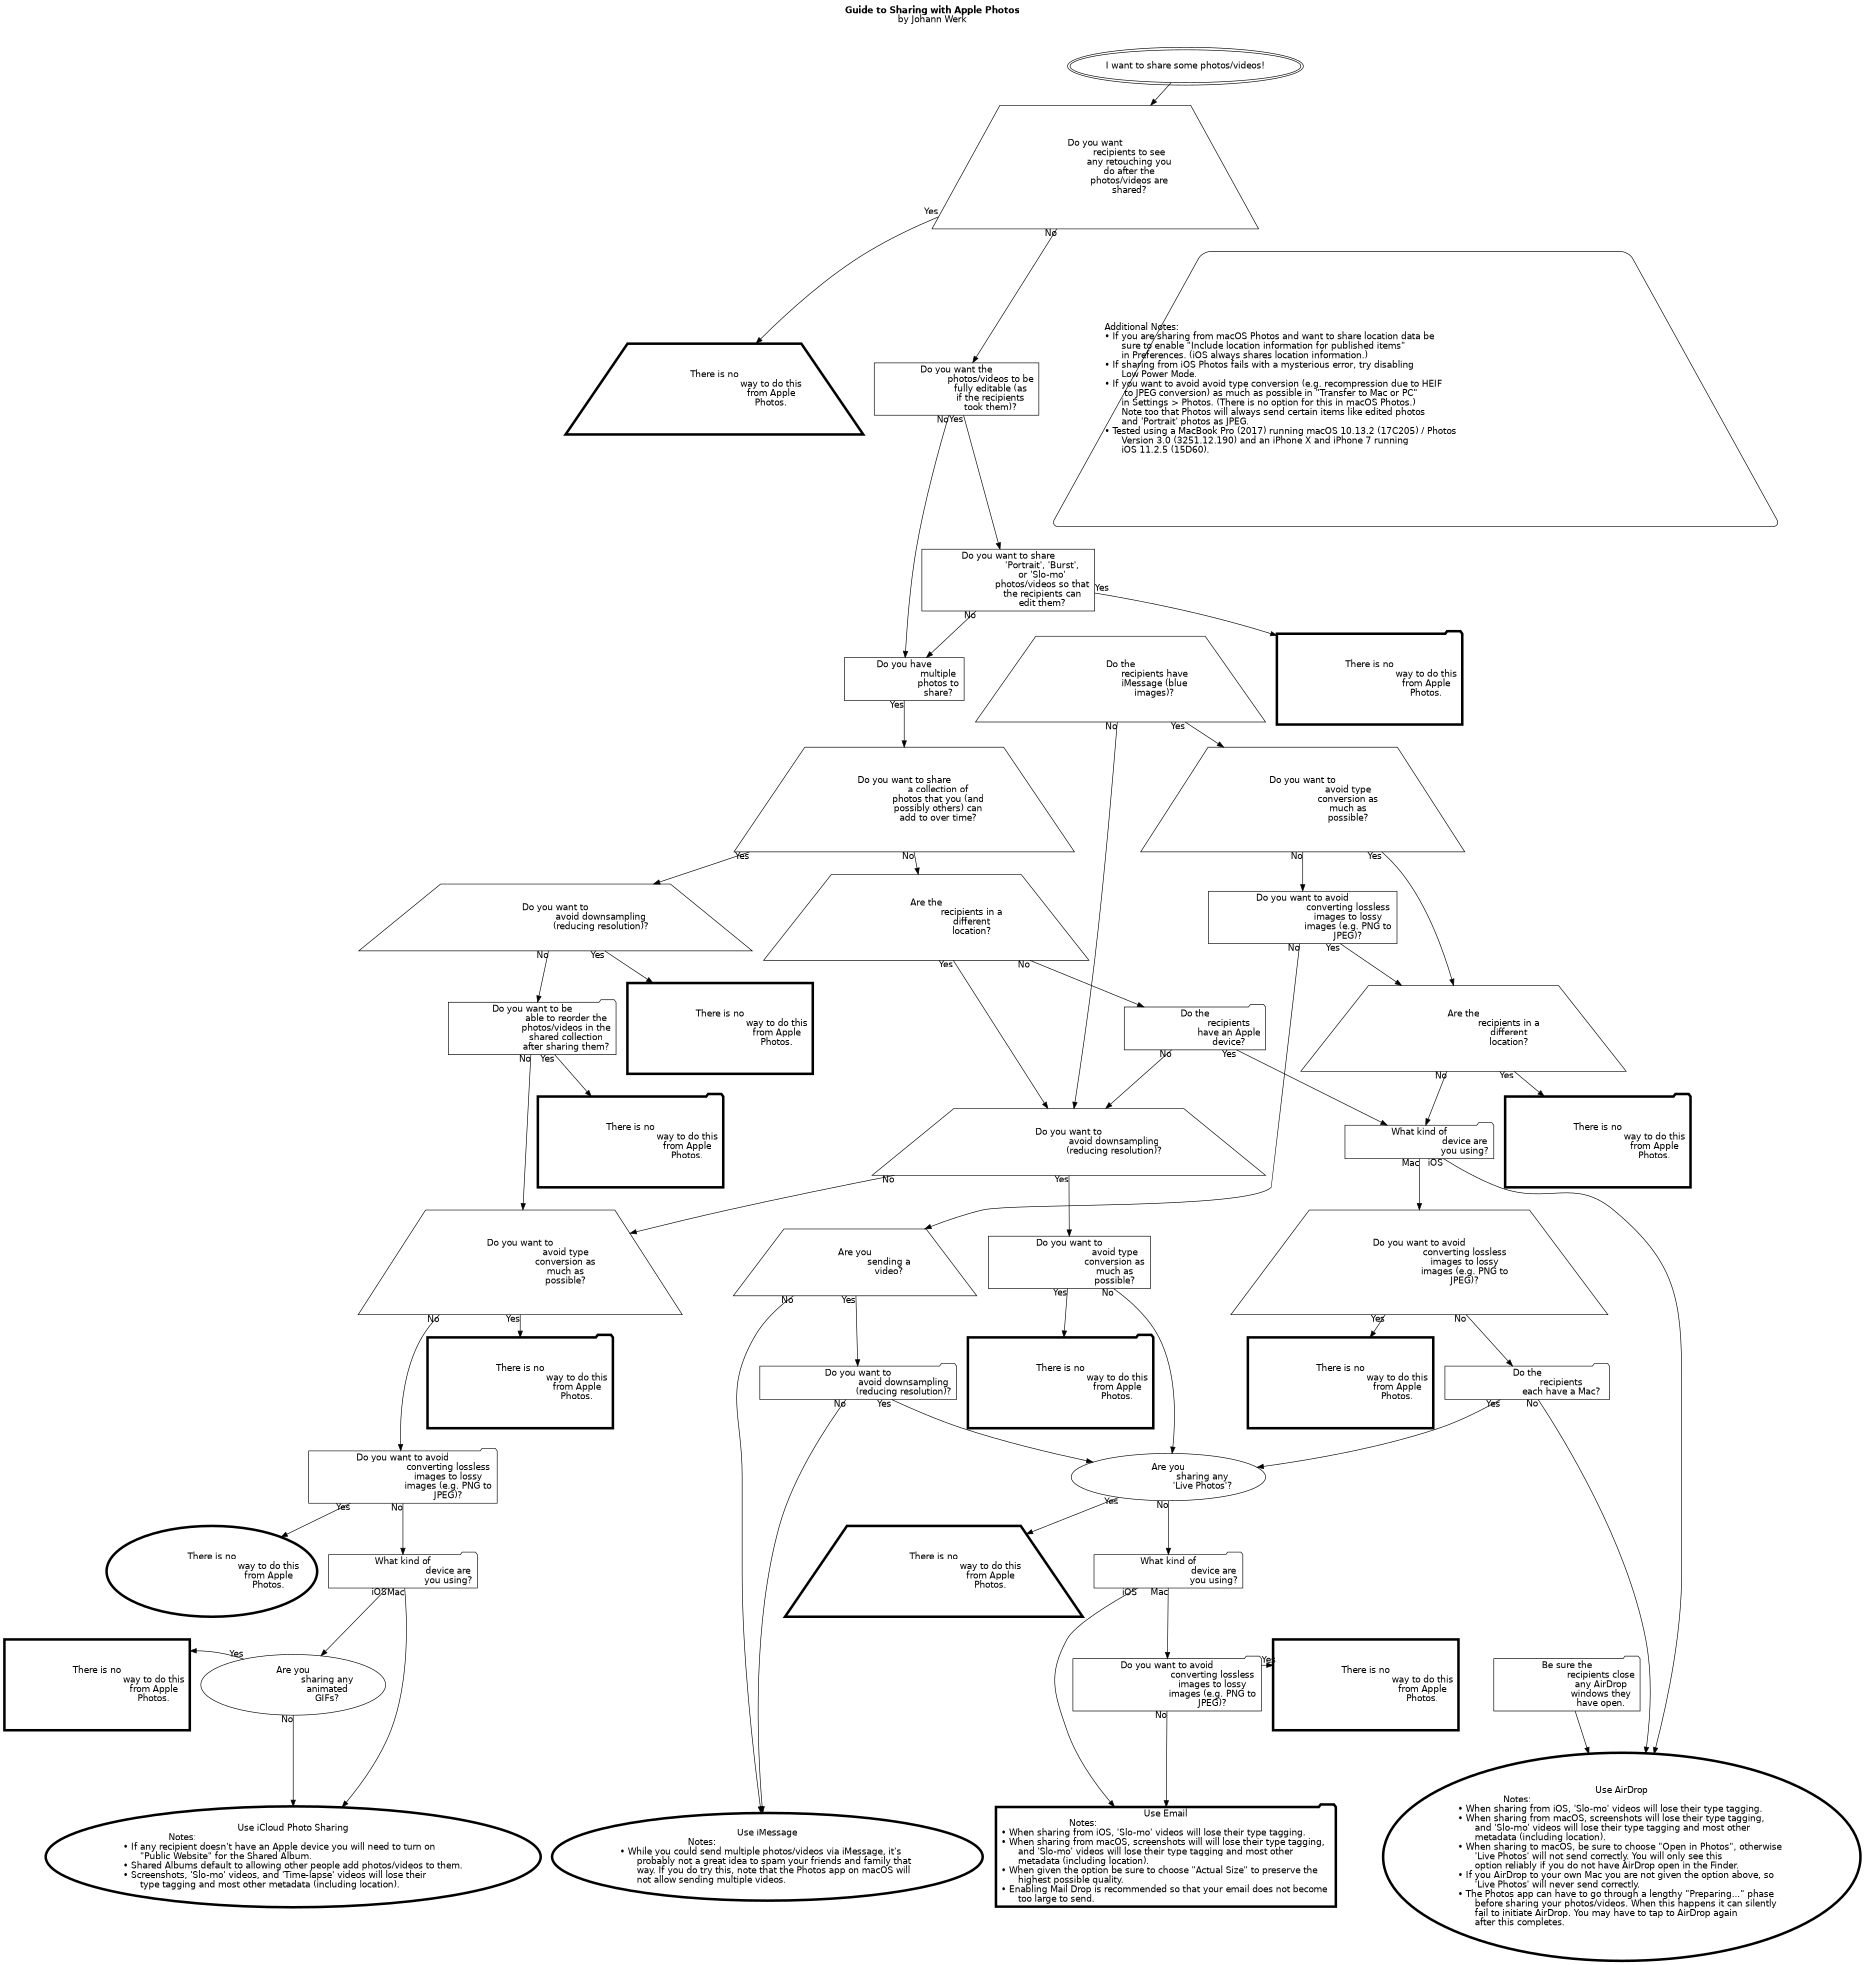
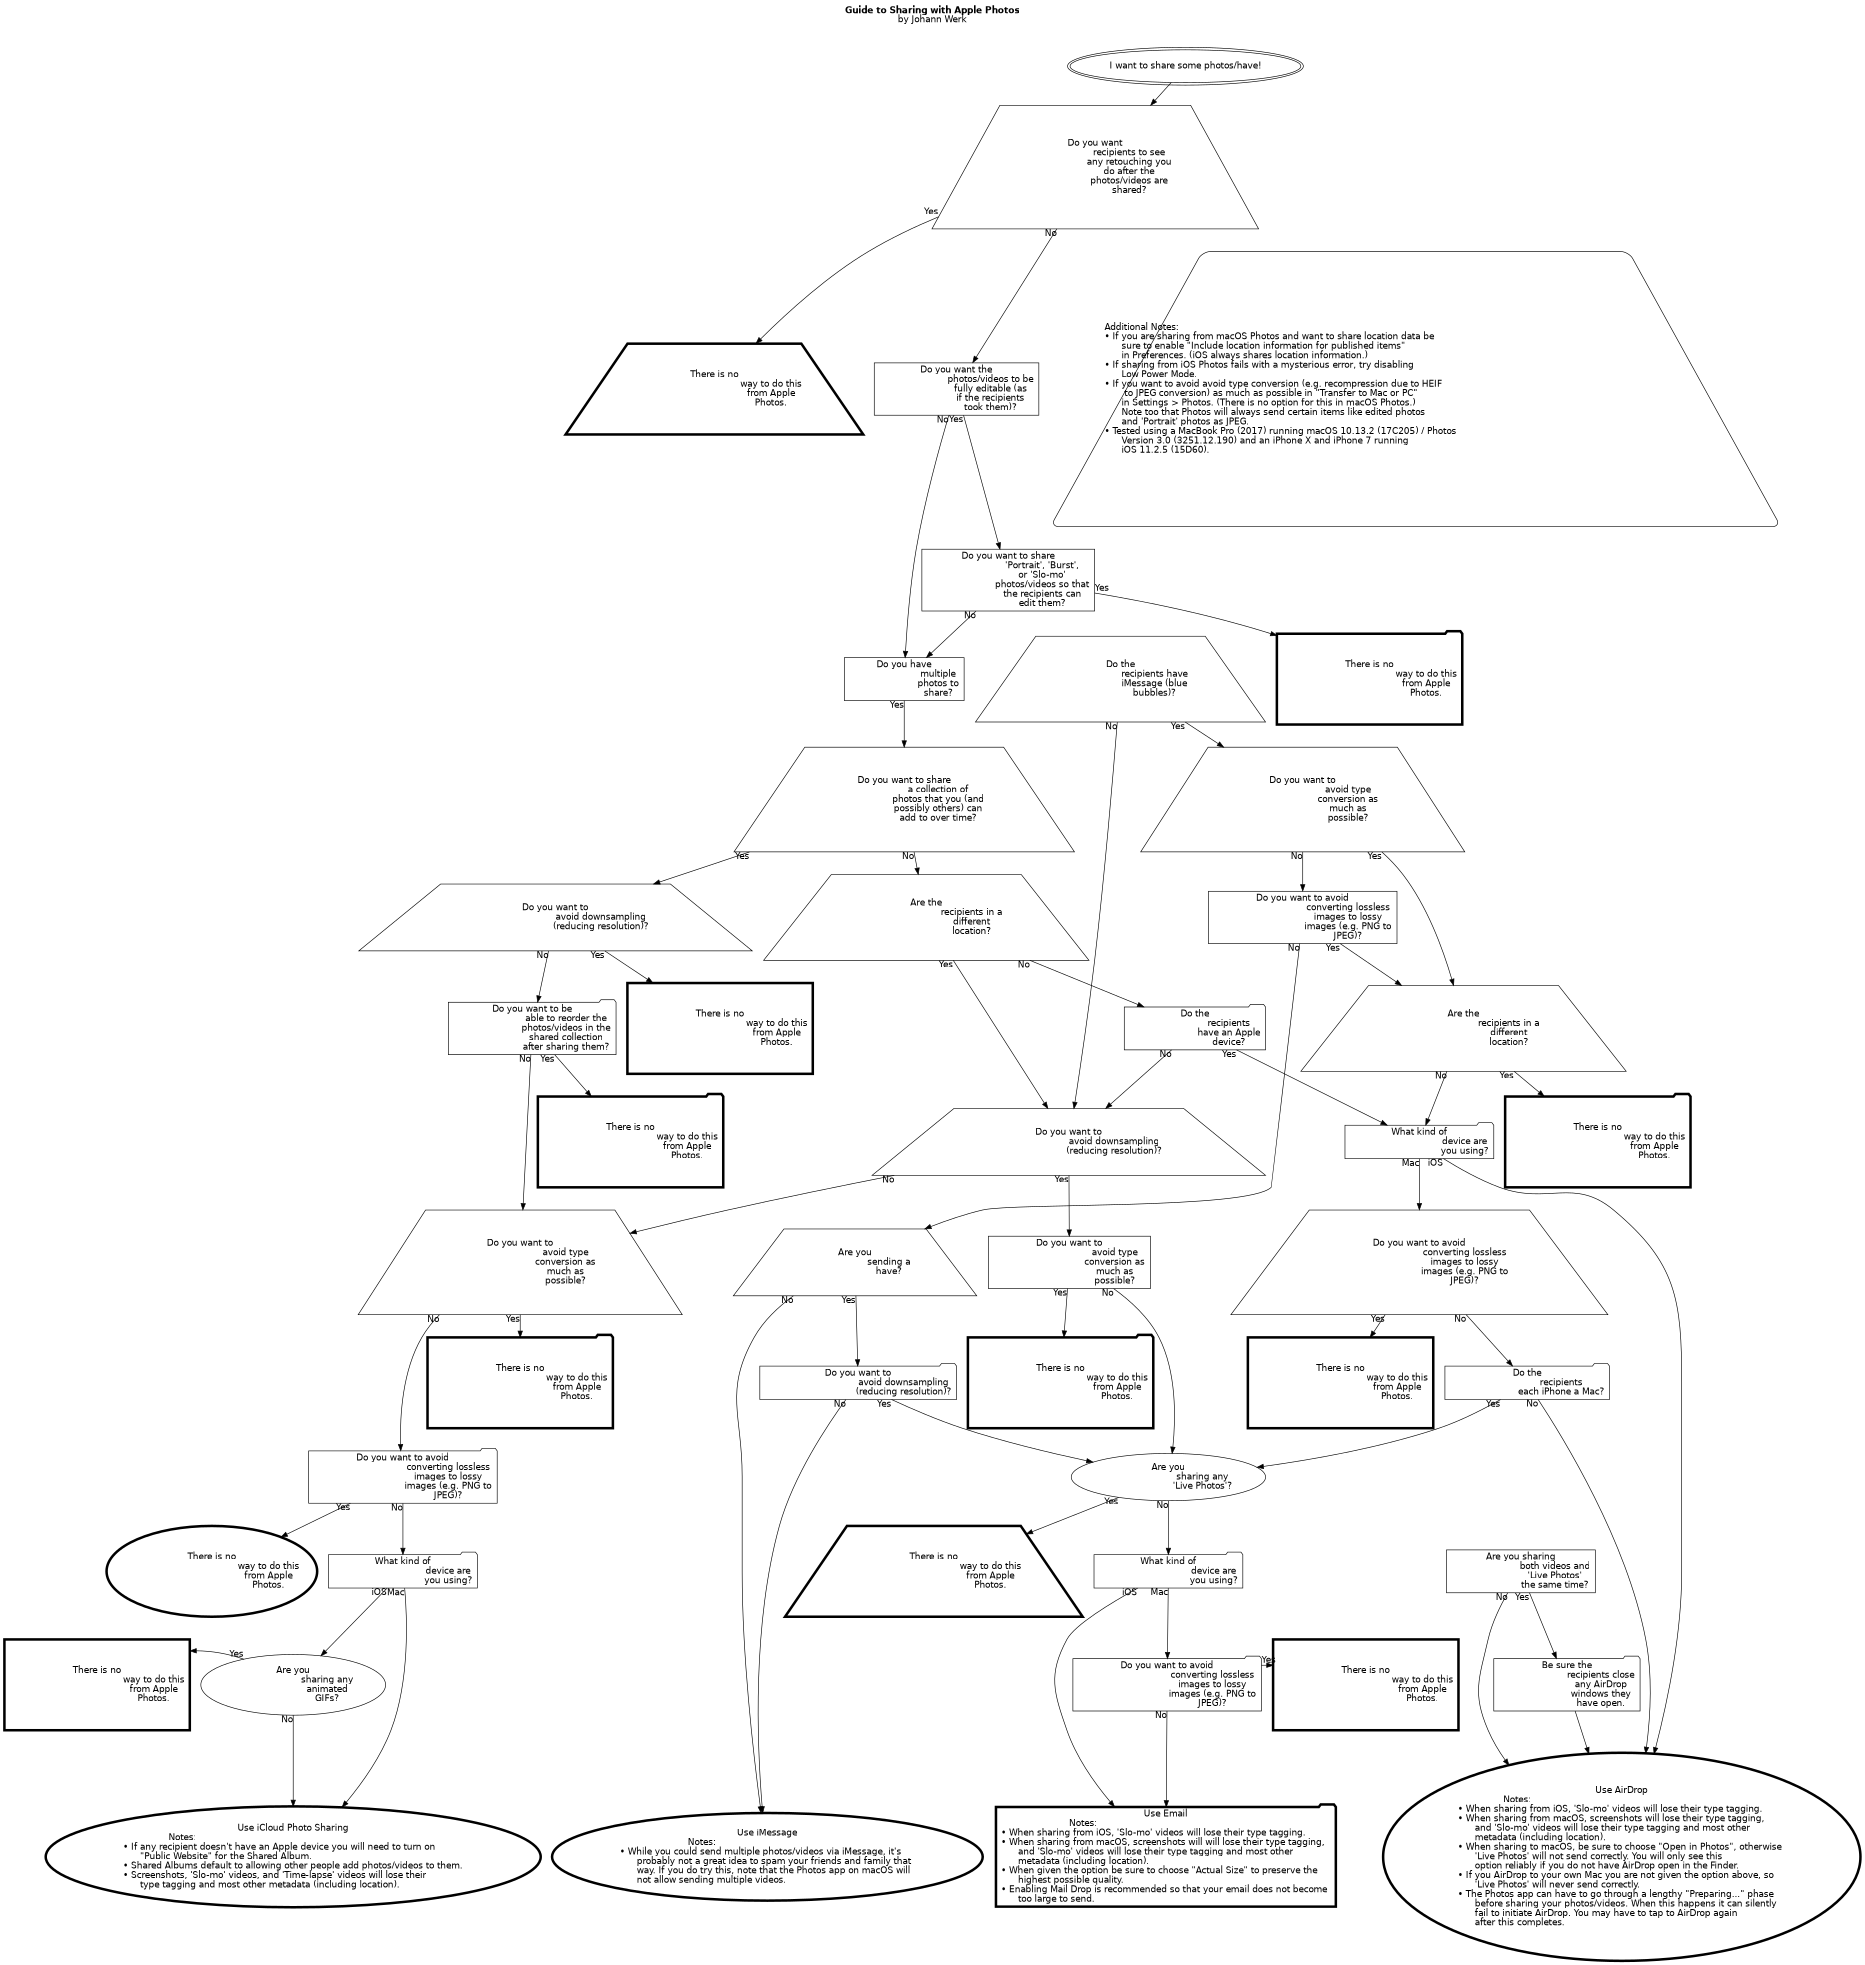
node "I want to share some photos/videos!": label "I want to share some photos/videos!" -> "I want to share some photos/have!"
node "Do the recipients have iMessage (blue images)?": label "Do the recipients have iMessage (blue images)?" -> "Do the recipients have iMessage (blue bubbles)?"
node "Are you sending a video?": label "Are you sending a video?" -> "Are you sending a have?"
node "Do the recipients each have a Mac?": label "Do the recipients each have a Mac?" -> "Do the recipients each iPhone a Mac?"
node "Are you sharing both videos and 'Live Photos' the same time?": added
